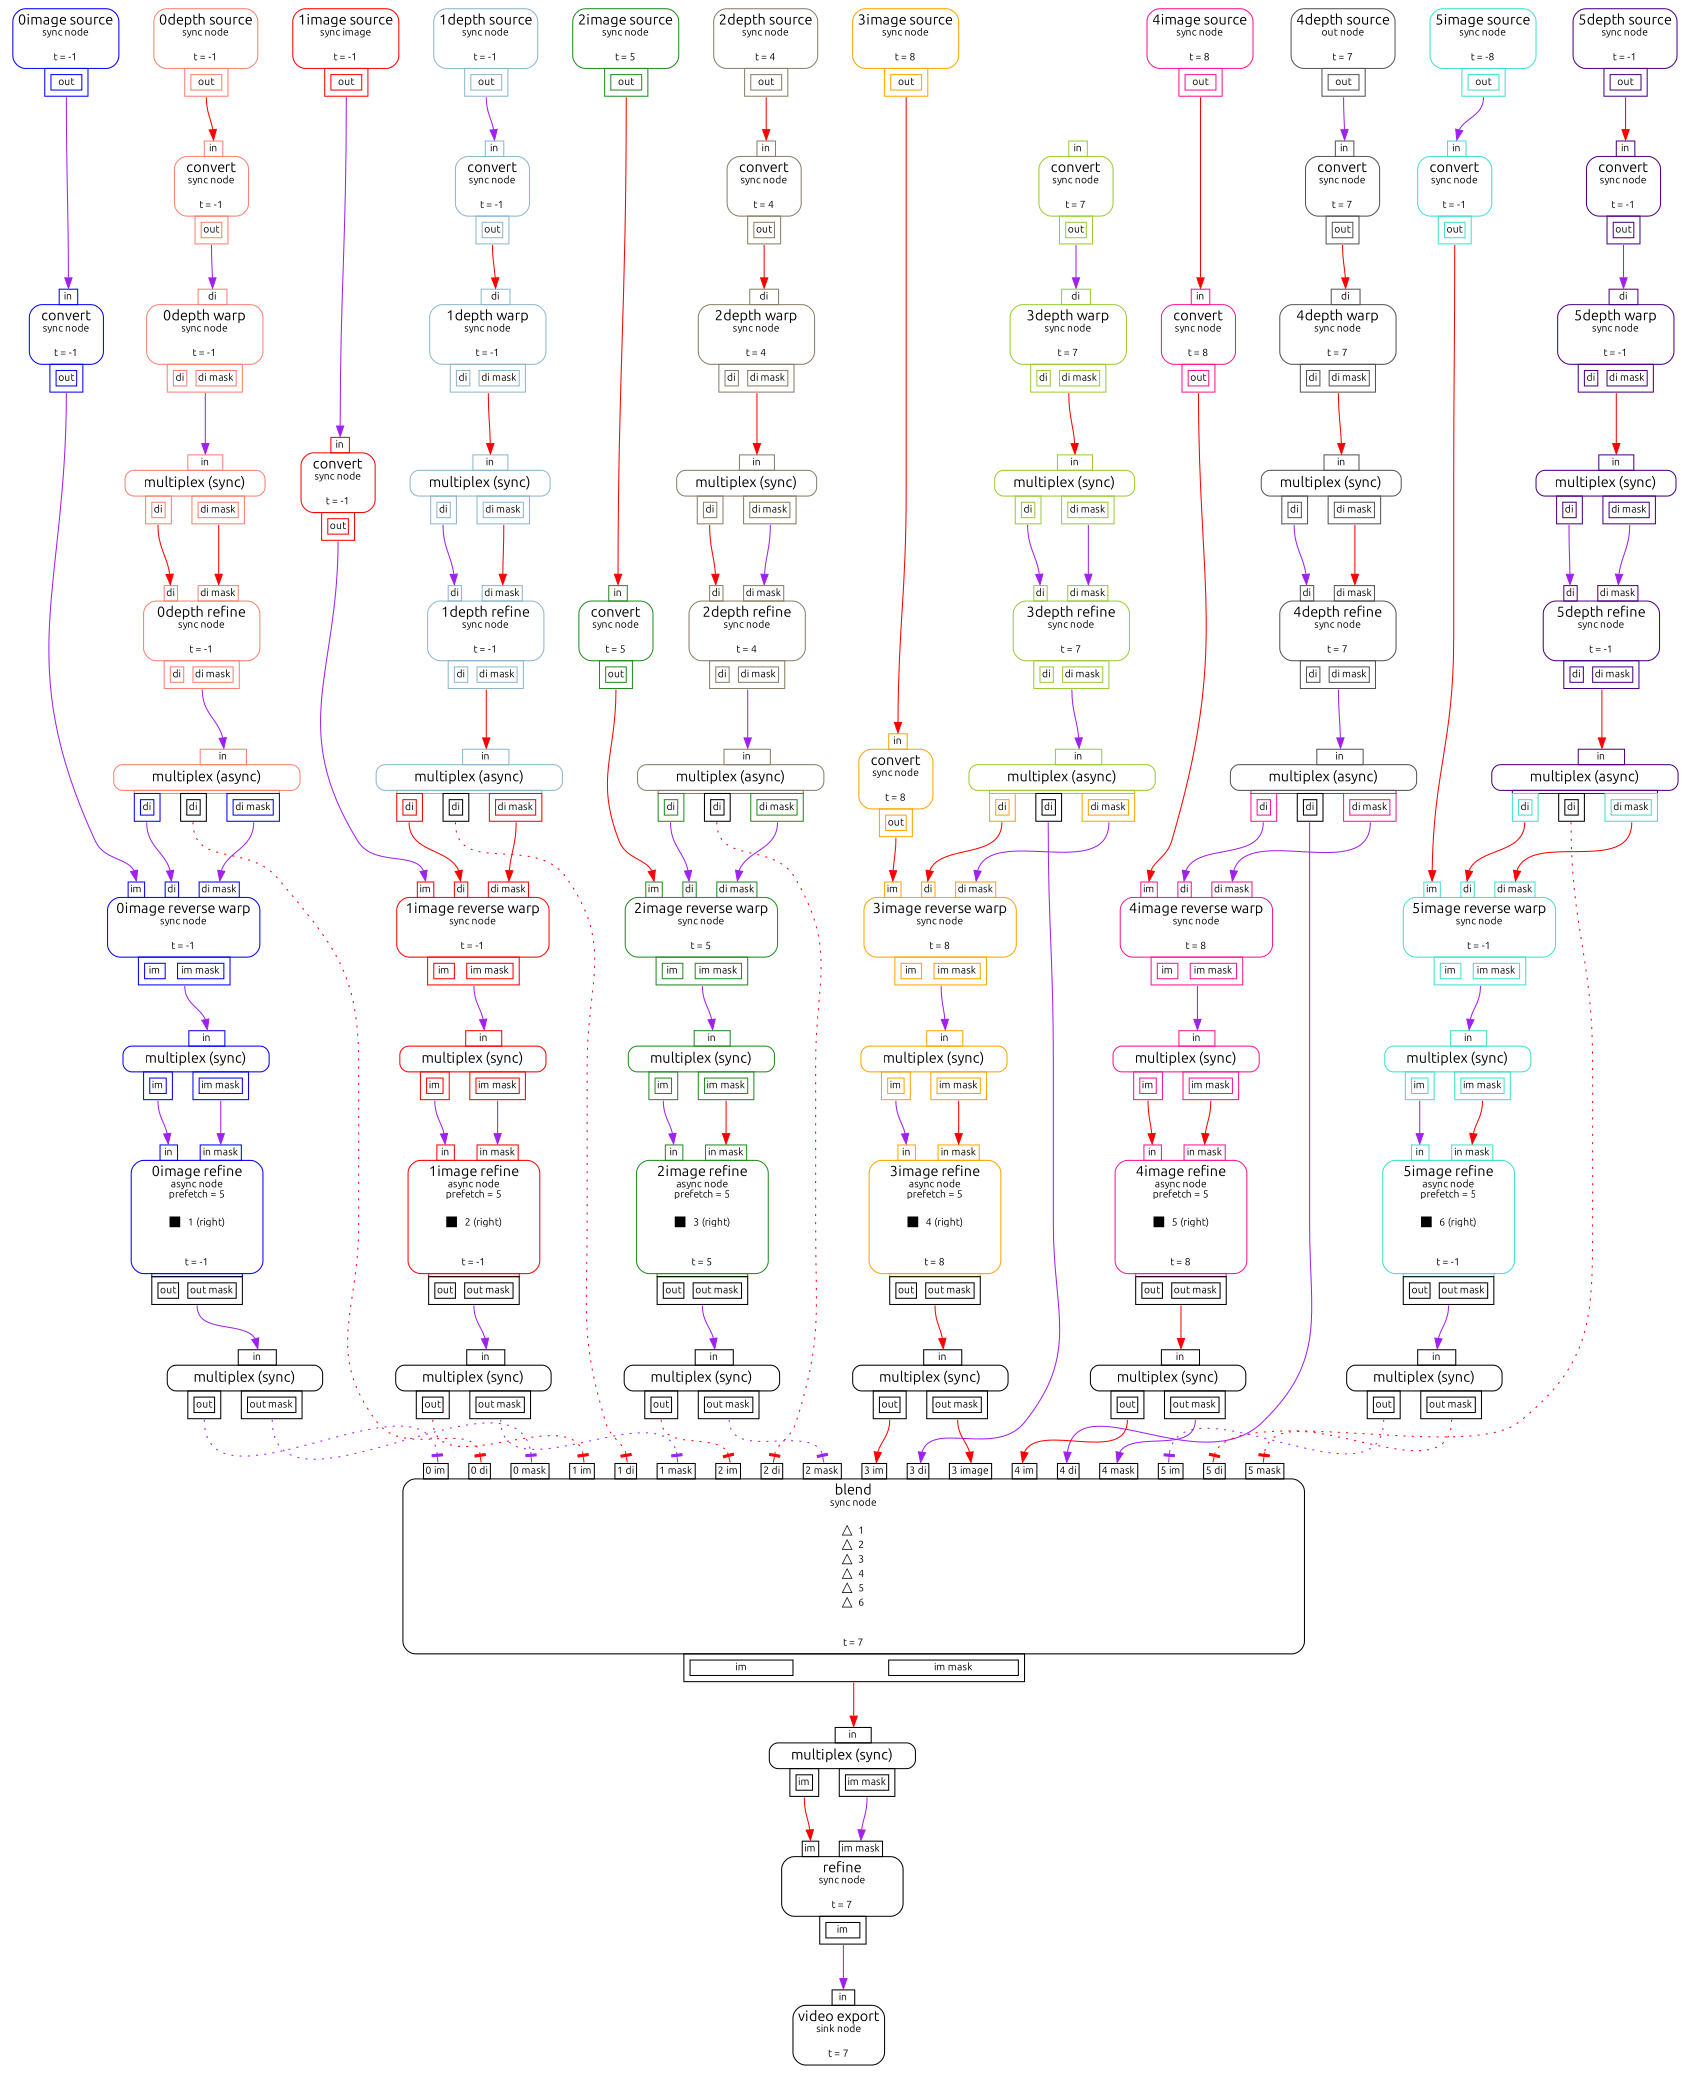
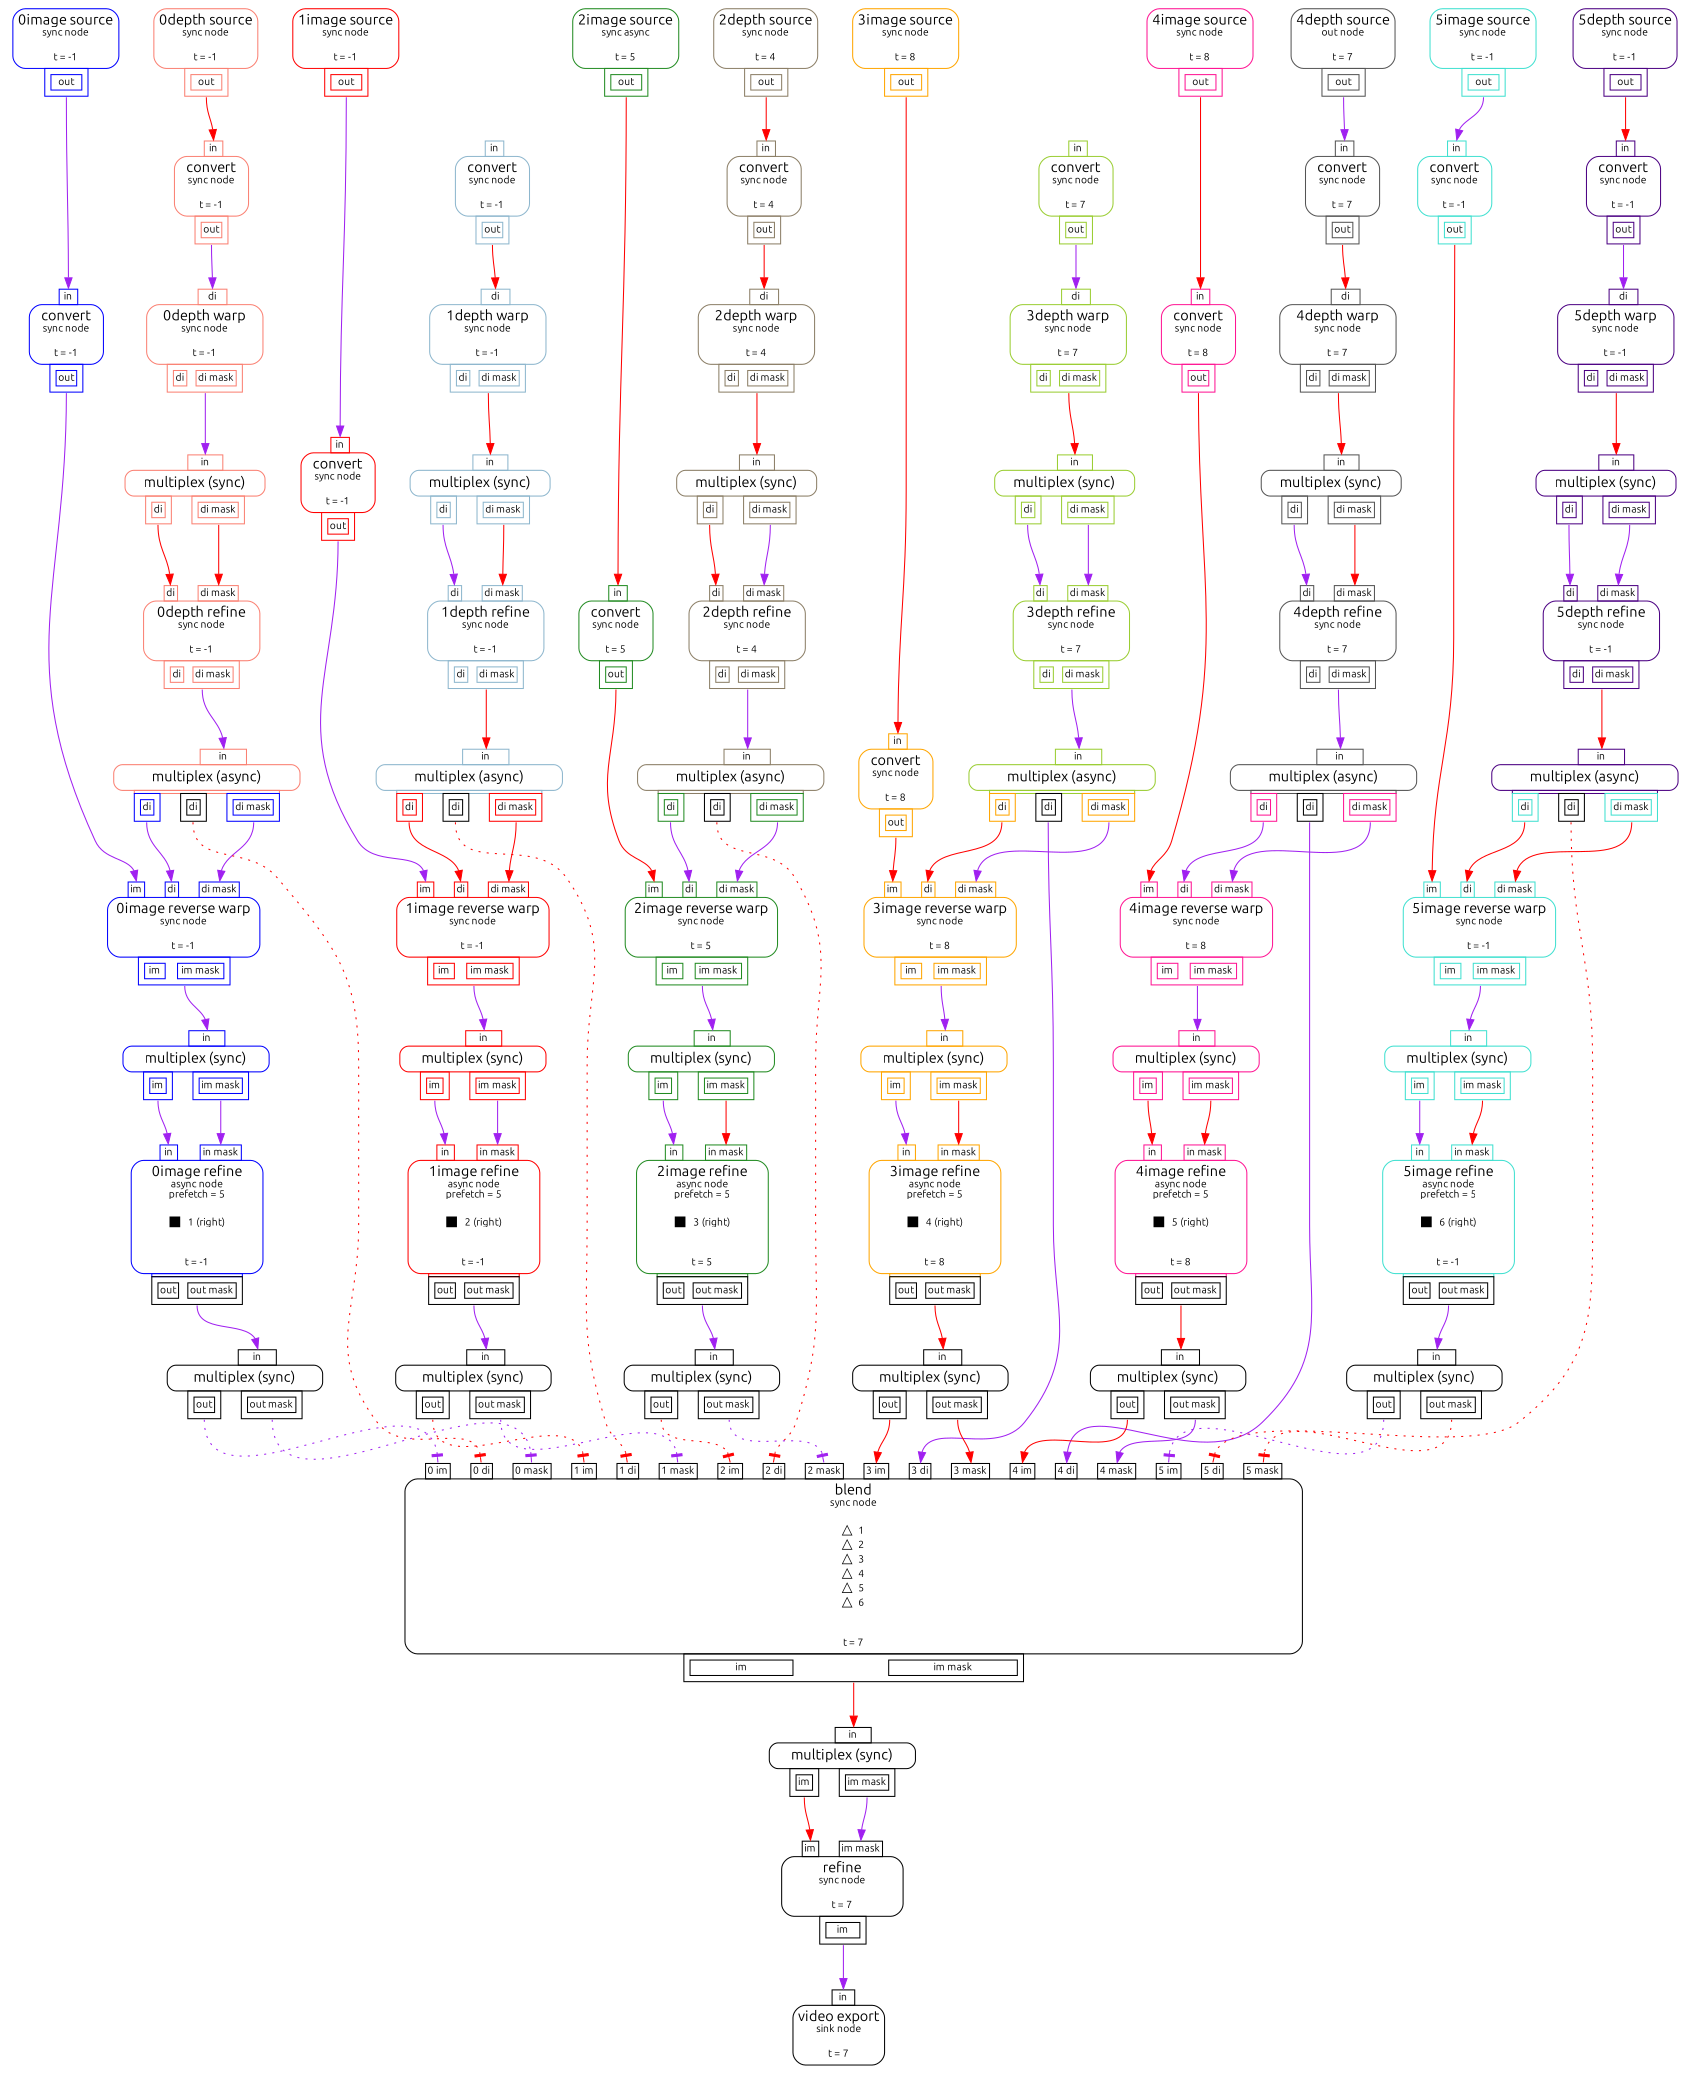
node "1image source": text "sync image" -> "sync node"
node "2image source": text "sync node" -> "sync async"
node "1depth source": removed
node "5image source": text "t = -8" -> "t = -1"
node "0 im": text "3 image" -> "3 mask"
